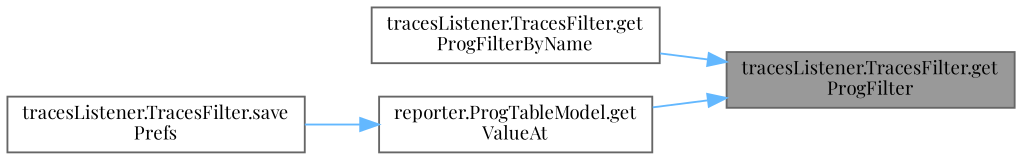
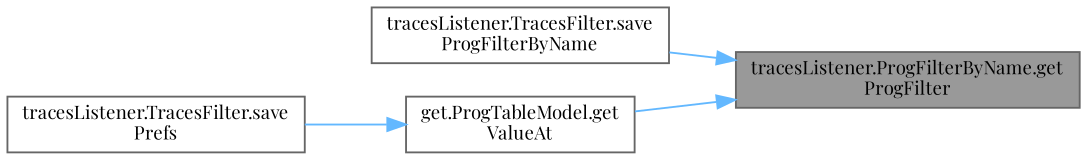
node "tracesListener.TracesFilter.get ProgFilterByName": label "tracesListener.TracesFilter.get ProgFilterByName" -> "tracesListener.TracesFilter.save ProgFilterByName"
node "tracesListener.TracesFilter.get ProgFilter": label "tracesListener.TracesFilter.get ProgFilter" -> "tracesListener.ProgFilterByName.get ProgFilter"
node "reporter.ProgTableModel.get ValueAt": label "reporter.ProgTableModel.get ValueAt" -> "get.ProgTableModel.get ValueAt"
